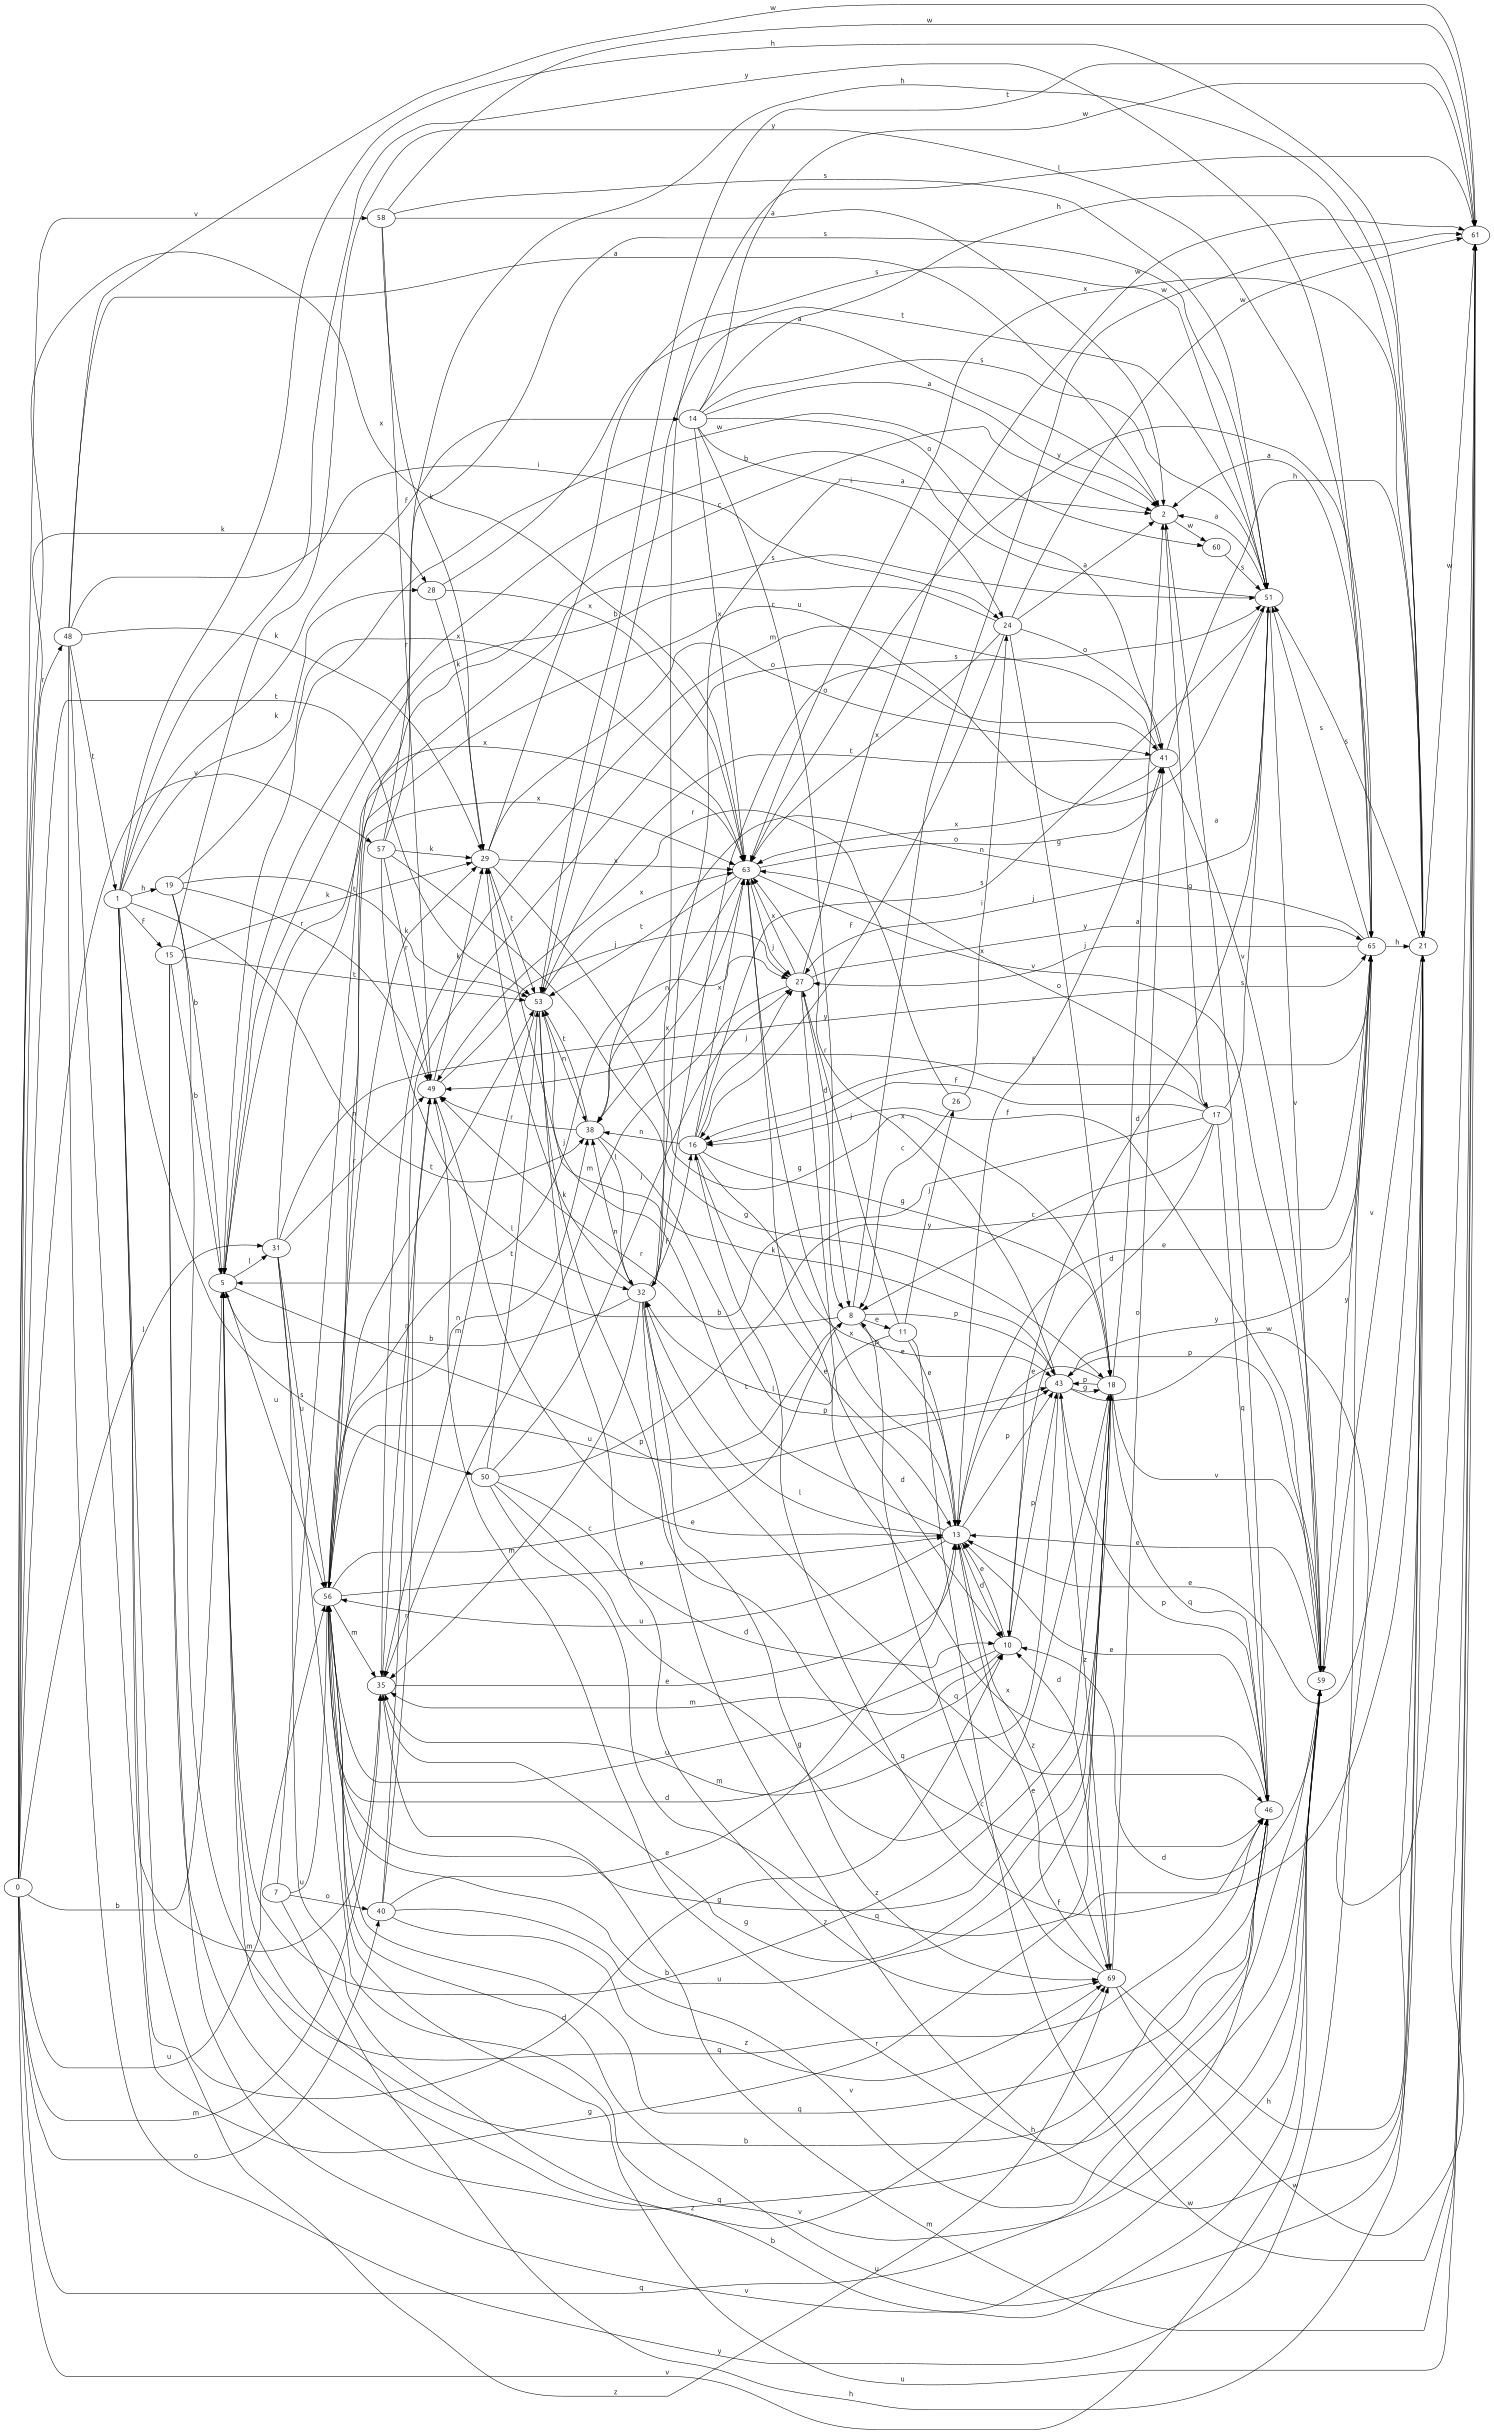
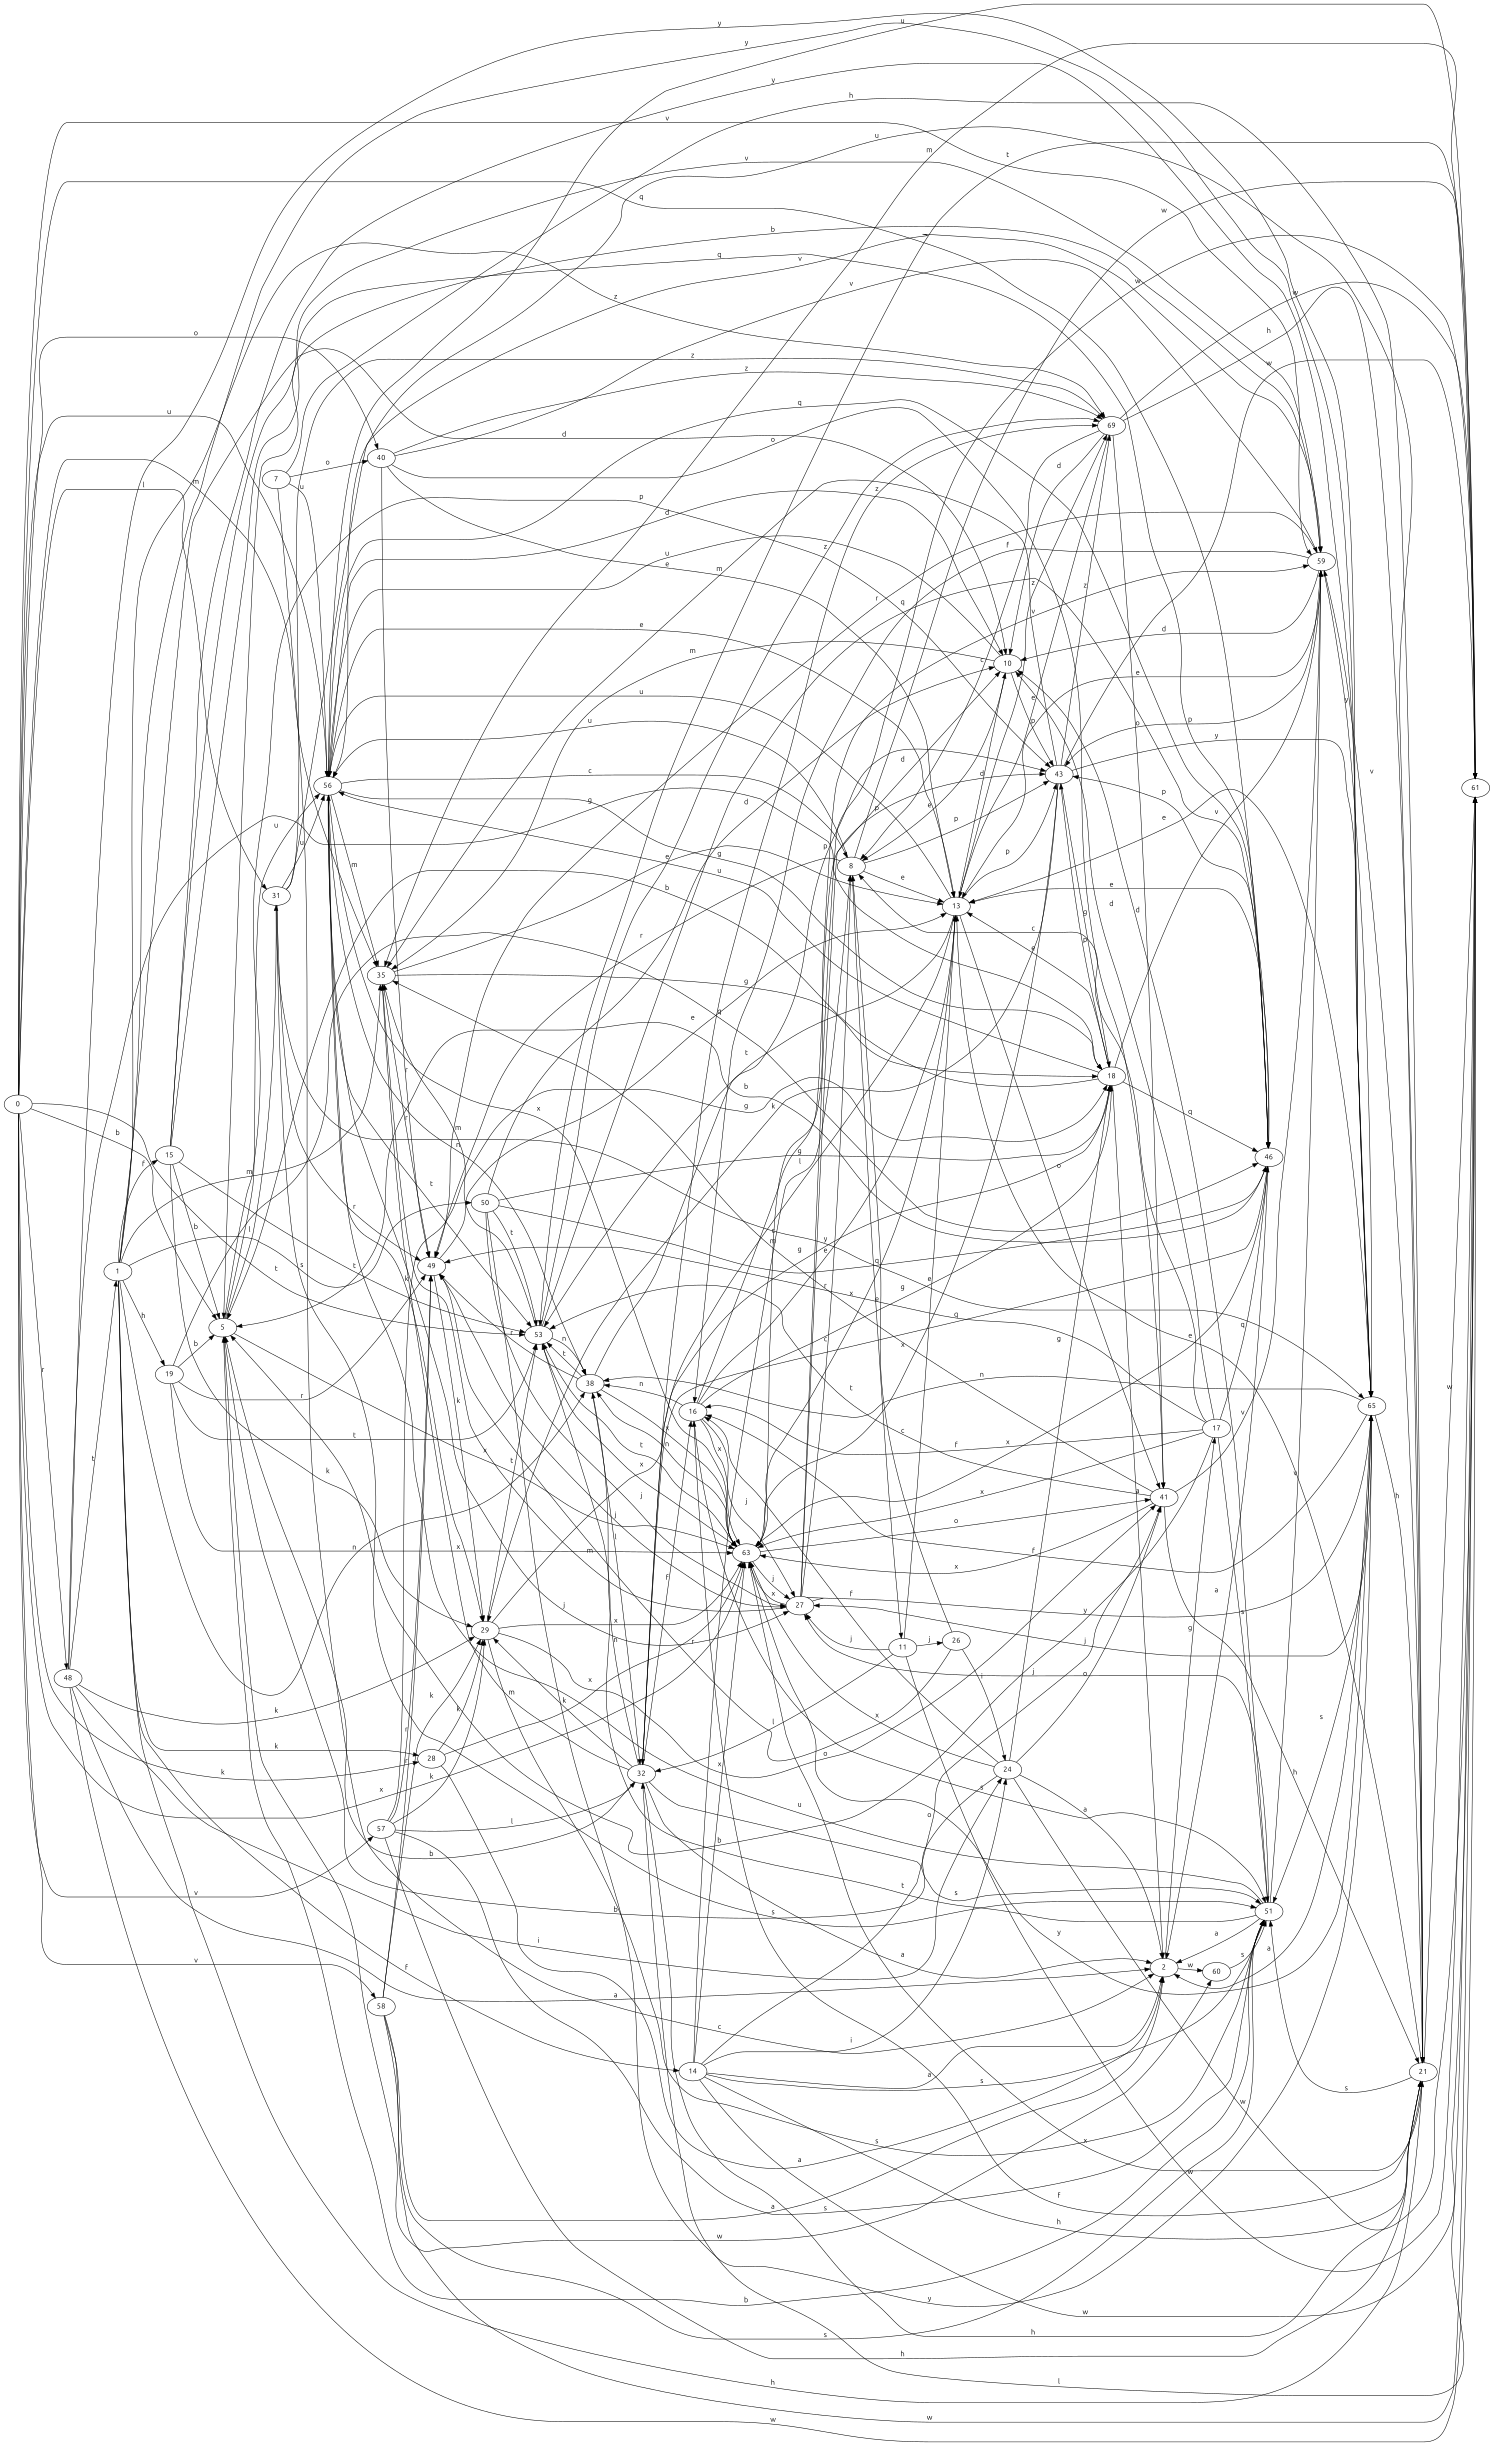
edge "27" -> "8": label "d" -> "c"
edge "10" -> "13": now "10" -> "8"
